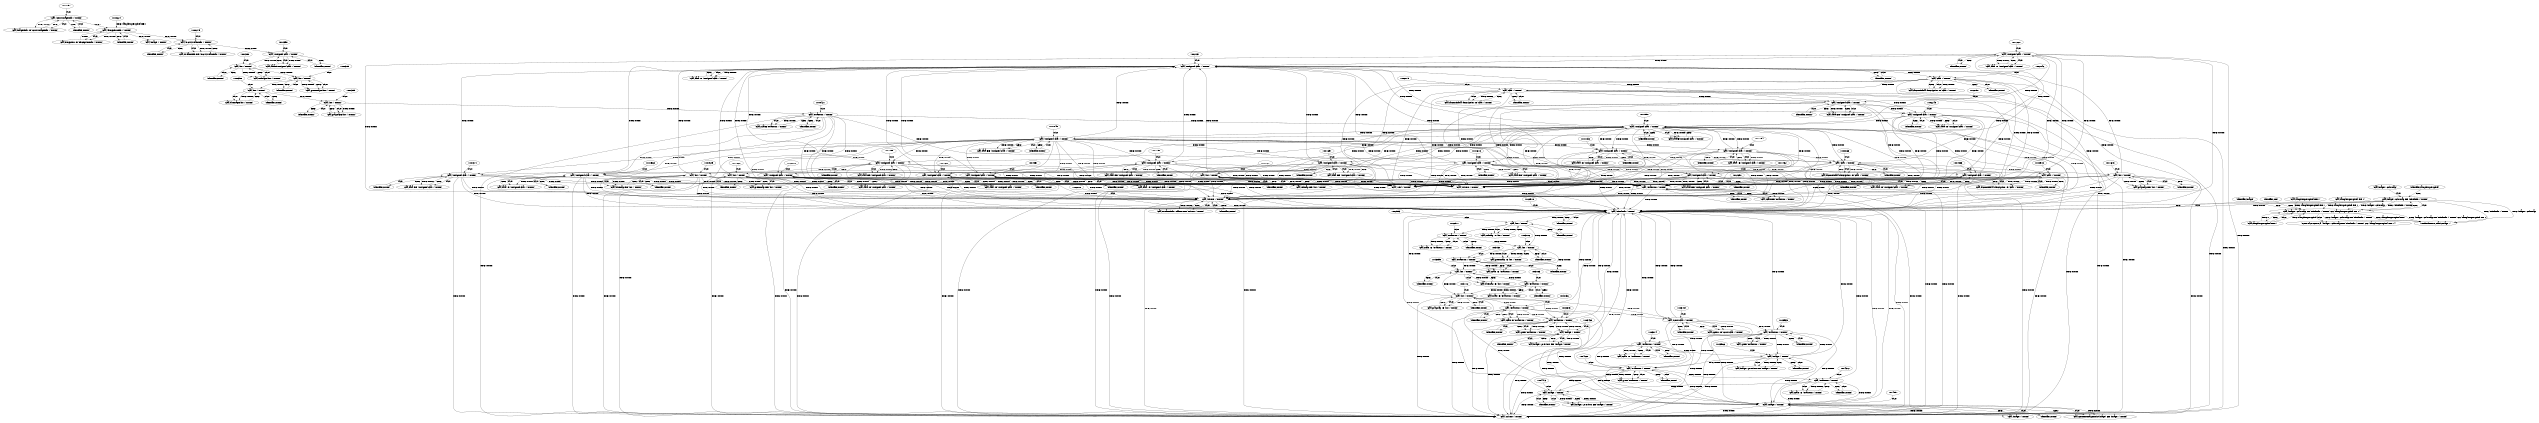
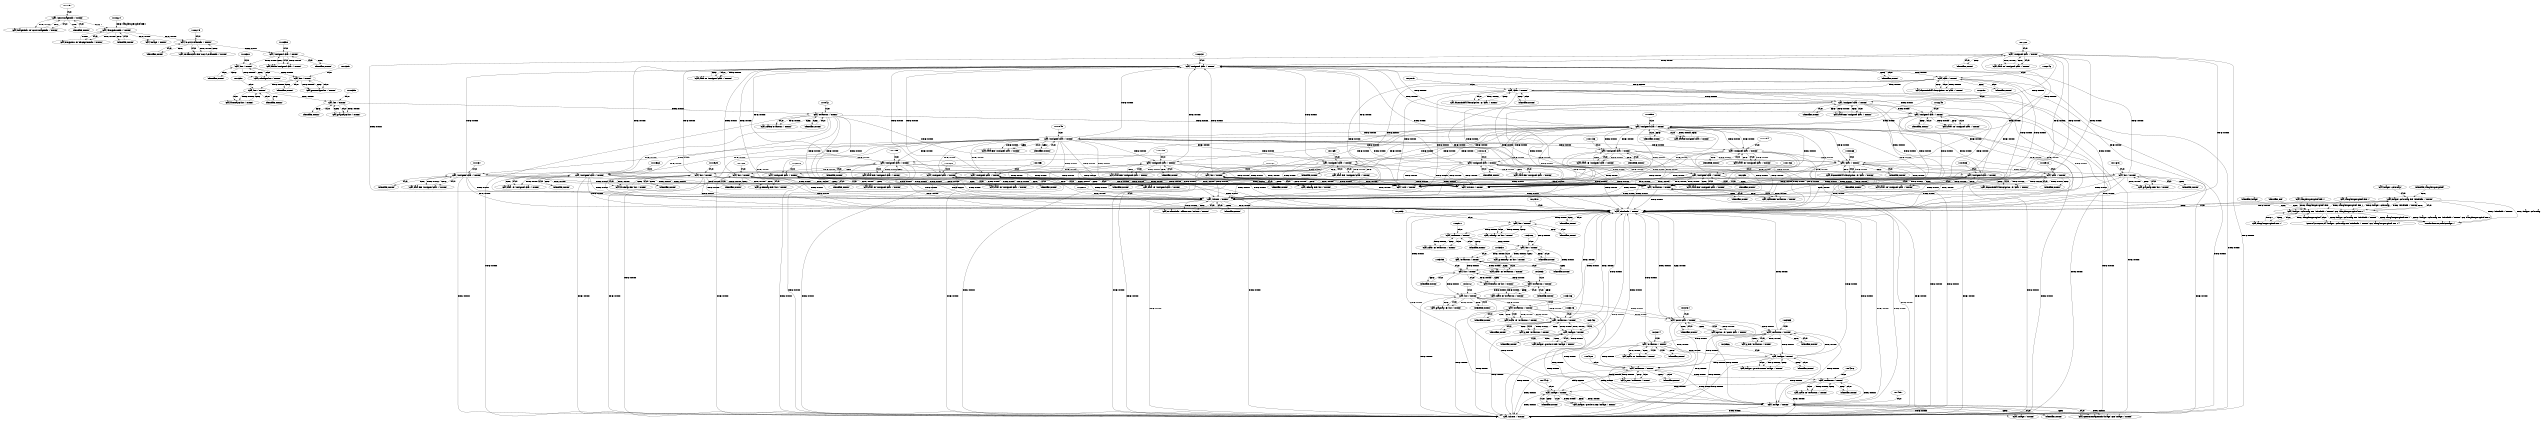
node "(Call,stream_info == (DCMStreamInfo *) NULL)": label "(Call,stream_info == (DCMStreamInfo *) NULL)" -> "(Call,stream_char == (DCMStreamInfo *) NULL)"
edge "(Call,(const char *) NULL)" -> "(Call,(PixelInfo *) NULL)": label "DDG: NULL" -> "CFG: NULL"
